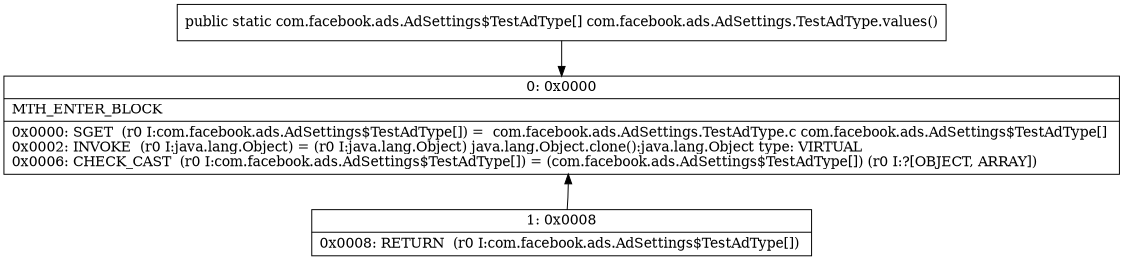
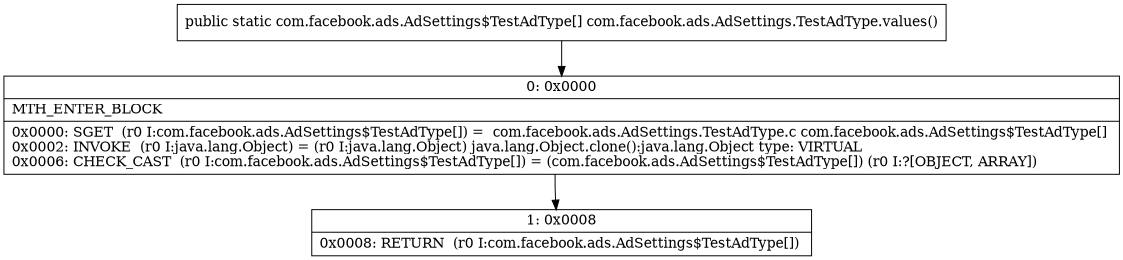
edge "1: 0x0008" -> "0: 0x0000": reversed
